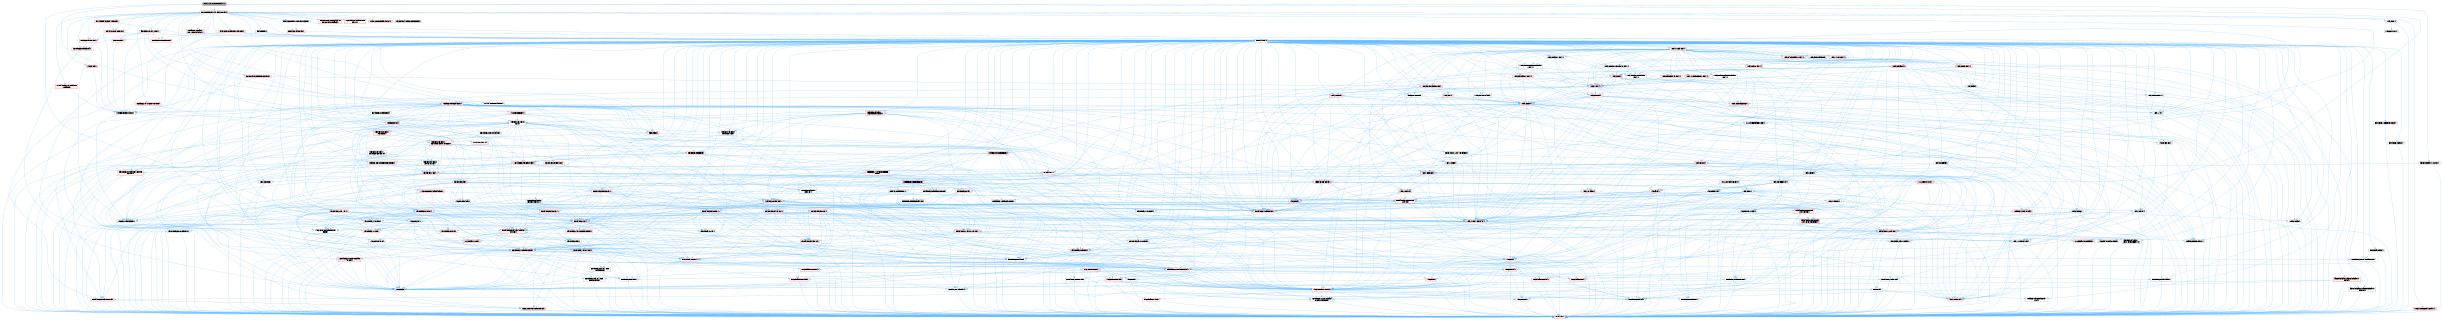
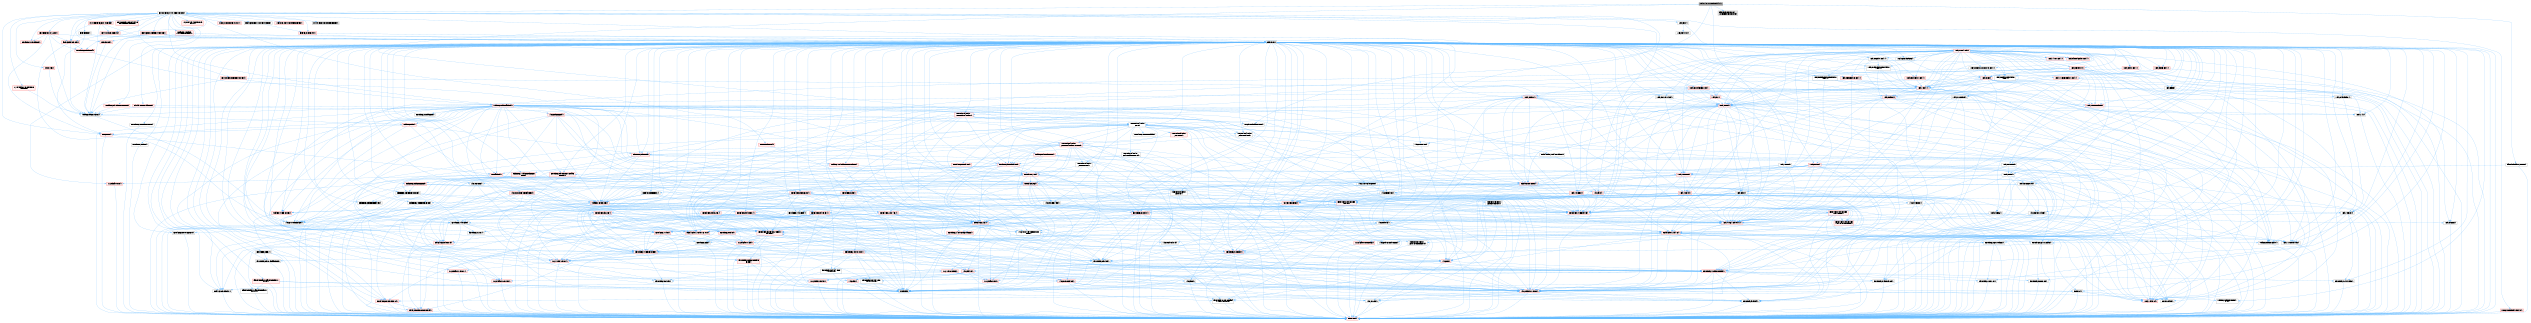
node "Elements/Framework /TypedElementHandle.h": added
node "ContainerAllocation.generated.h": label "ContainerAllocation.generated.h" -> "PrimitiveComponent.generated.h"
node "MeshDrawCommandStatsDefines.h": added
node "CoreMinimal.h": label "CoreMinimal.h" -> "Elements.h"
node "Misc/Parse.h": label "Misc/Parse.h" -> "NameTypes/Parse.h"
node "HAL/PlatformMisc.h": removed
node "PreprocessorHelpers.h": label "PreprocessorHelpers.h" -> "Constructible.h"
